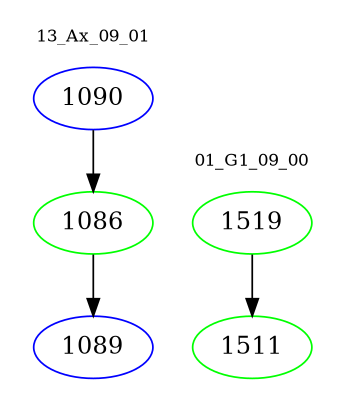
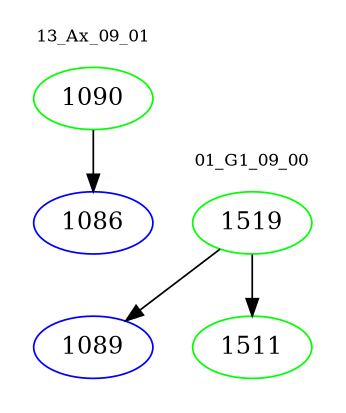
node "1090": color blue -> green
node "1086": color green -> blue
edge "1086" -> "1089": now "1519" -> "1089"
